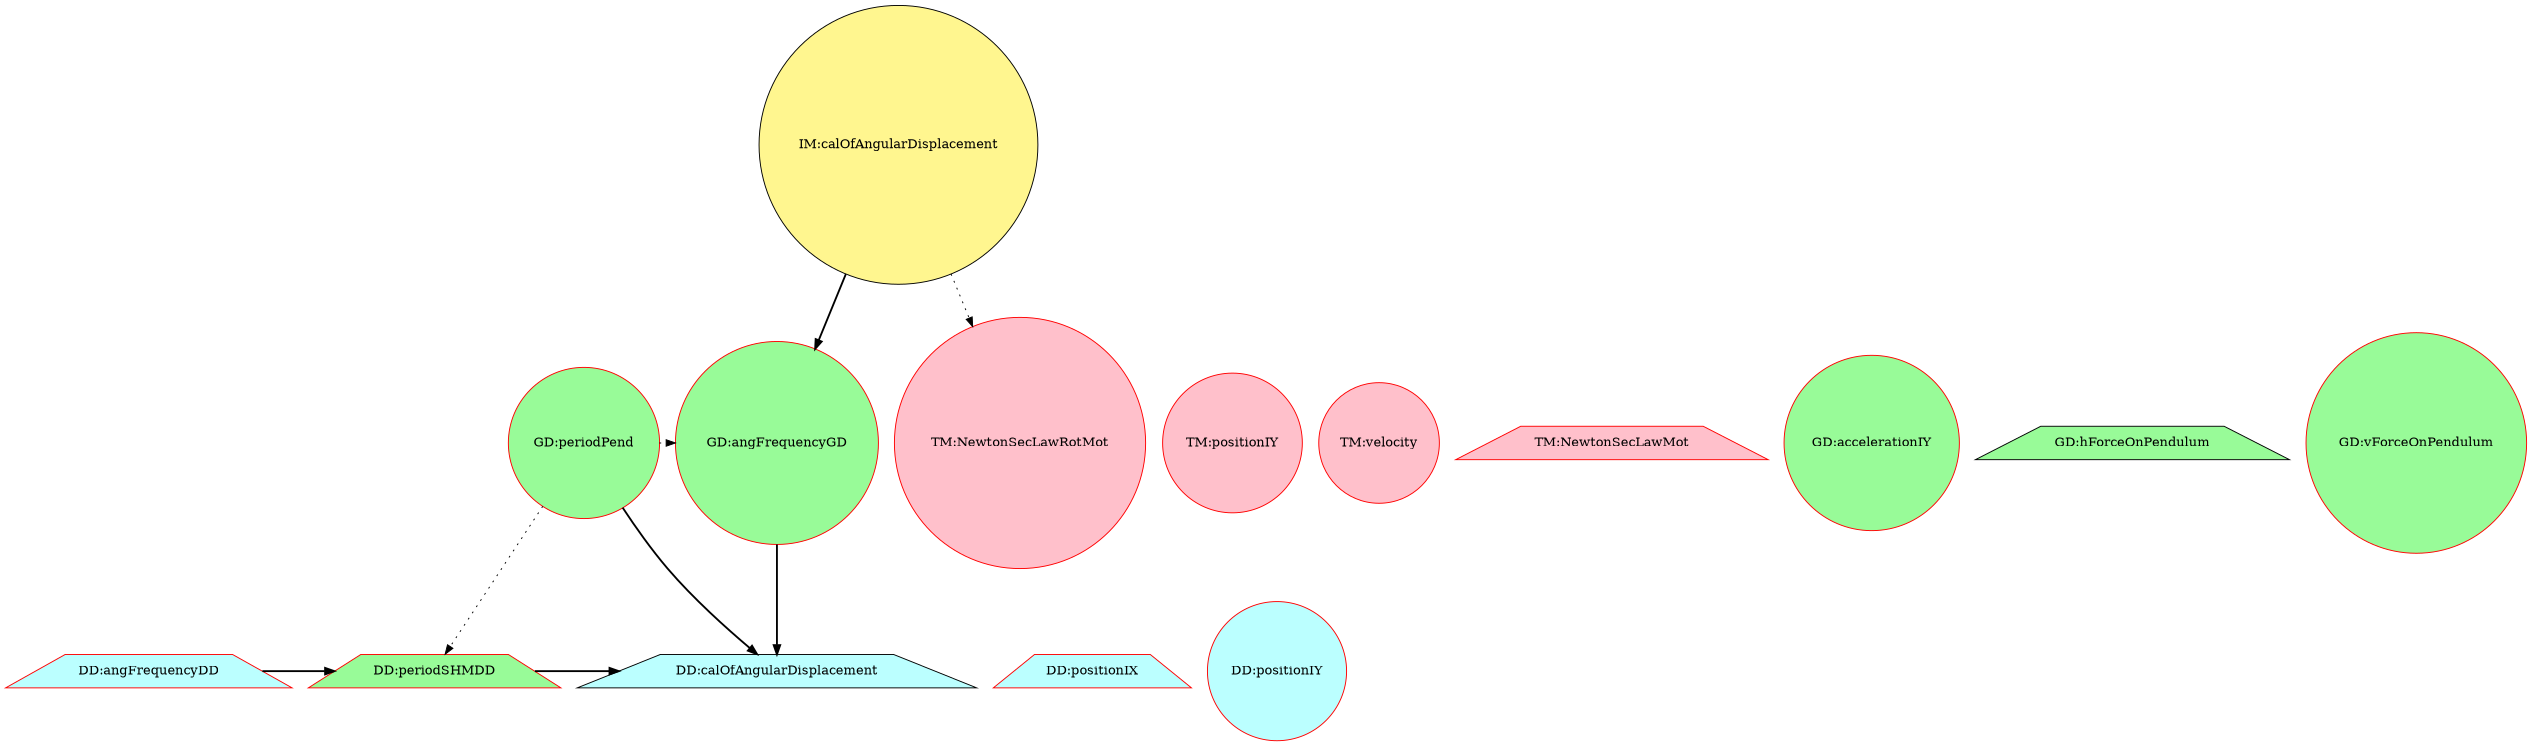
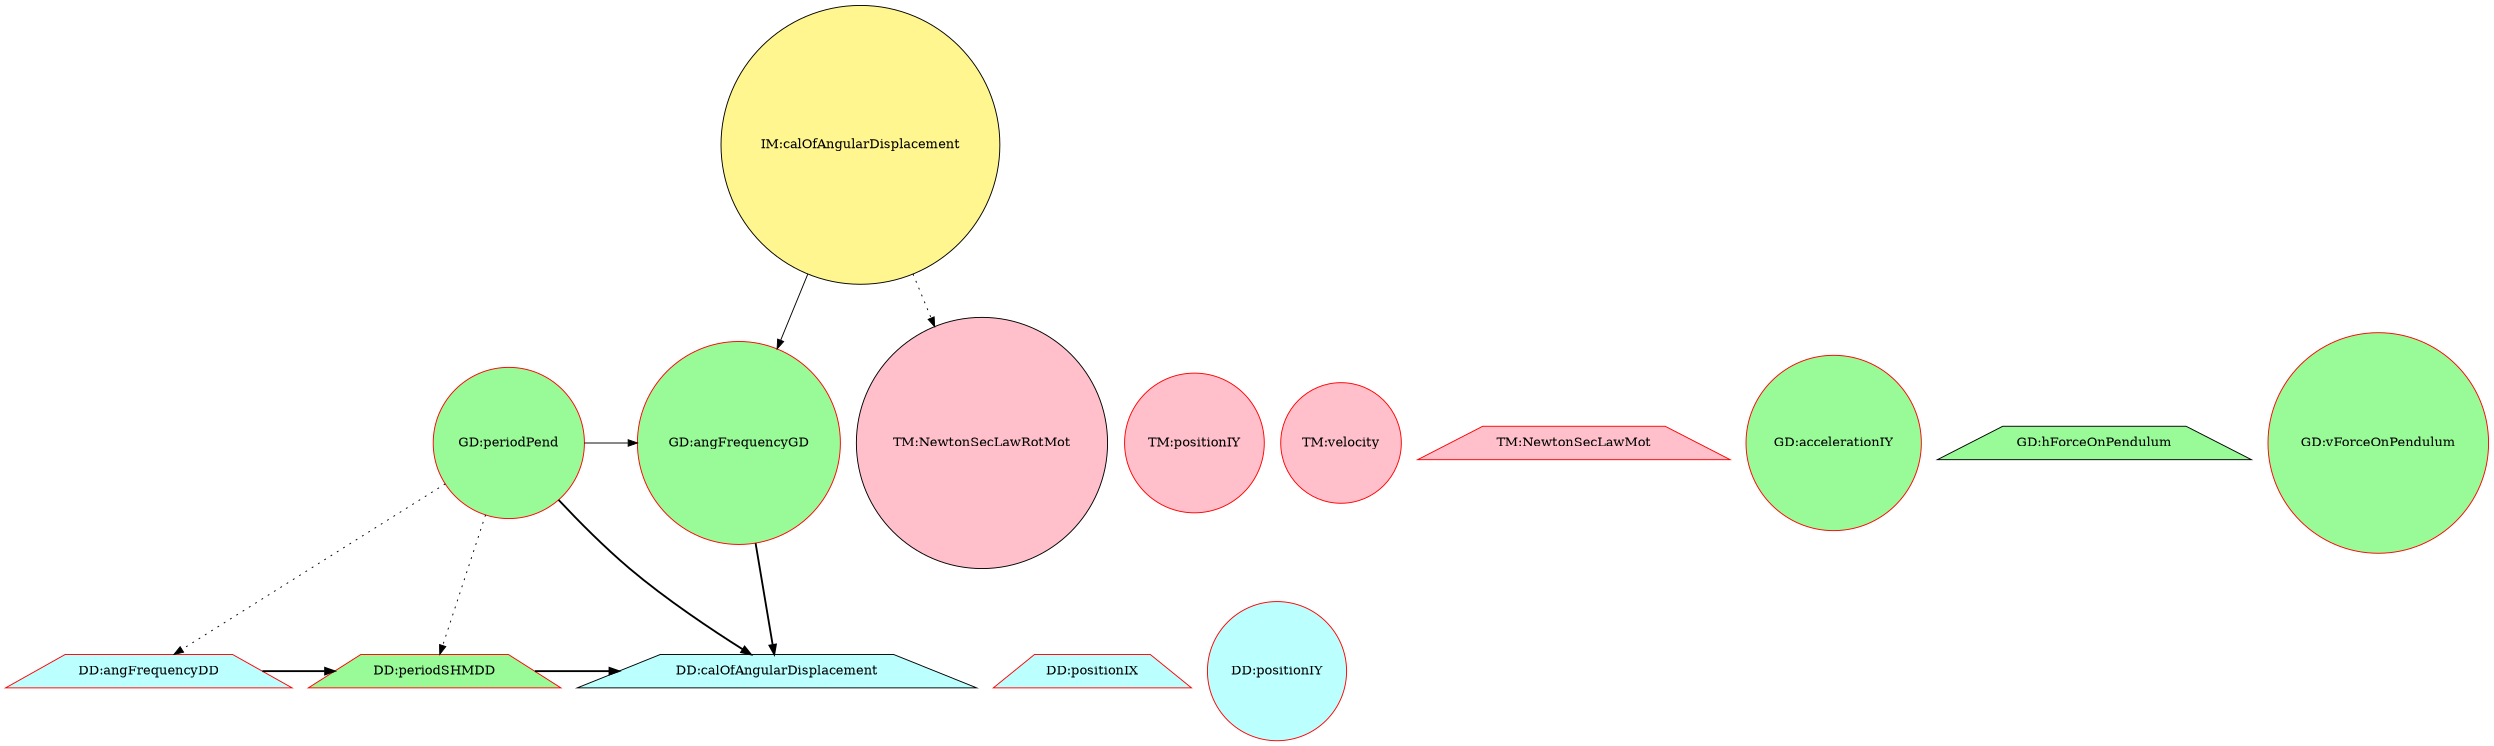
edge "IM:calOfAngularDisplacement" -> "GD:angFrequencyGD": style bold -> solid
edge "GD:periodPend" -> "GD:angFrequencyGD": style dotted -> solid
node "TM:NewtonSecLawRotMot": color red -> black
edge "GD:periodPend" -> "DD:angFrequencyDD": added
